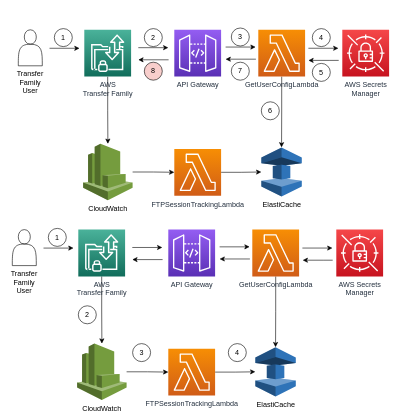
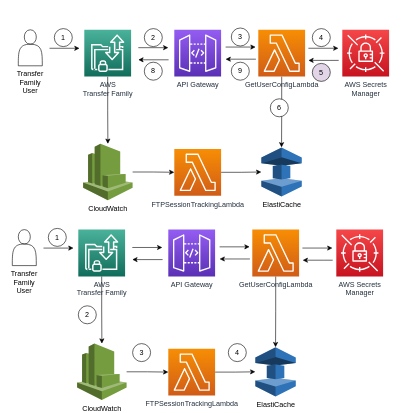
node "8": fillcolor #f8cecc -> #ffffff
node "7": label "7" -> "9"
node "5": fillcolor #ffffff -> #e1d5e7
node "6": moved (270, 111) -> (279, 108)
